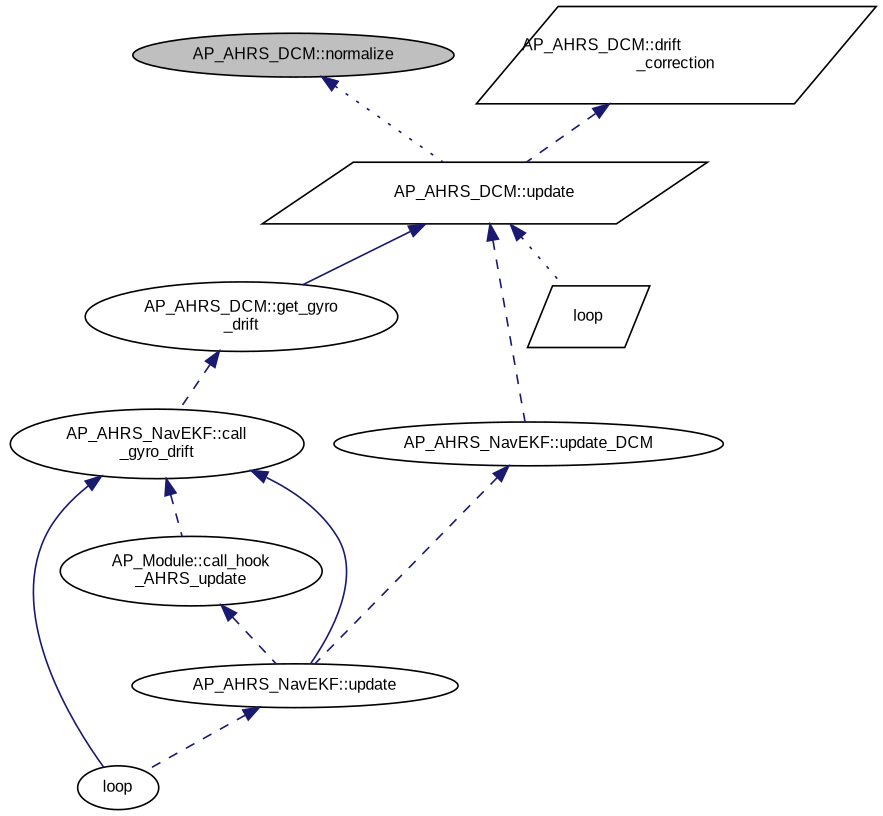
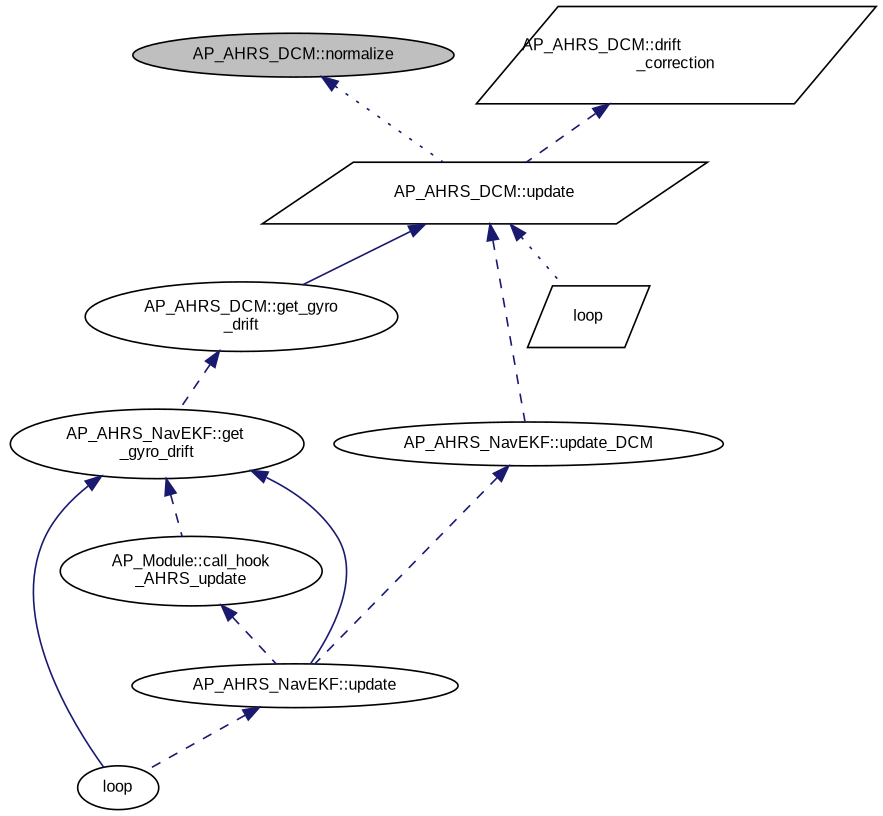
node "AP_AHRS_NavEKF::call _gyro_drift": label "AP_AHRS_NavEKF::call _gyro_drift" -> "AP_AHRS_NavEKF::get _gyro_drift"
